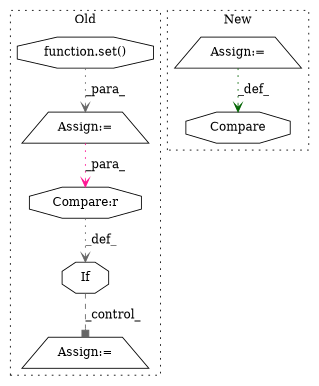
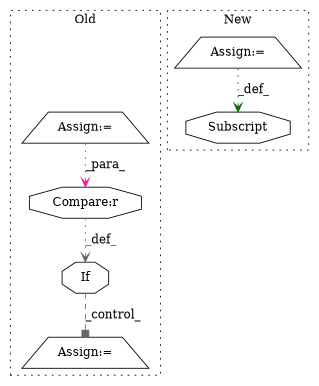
node "function.set()": removed
node "Compare": label "Compare" -> "Subscript"
